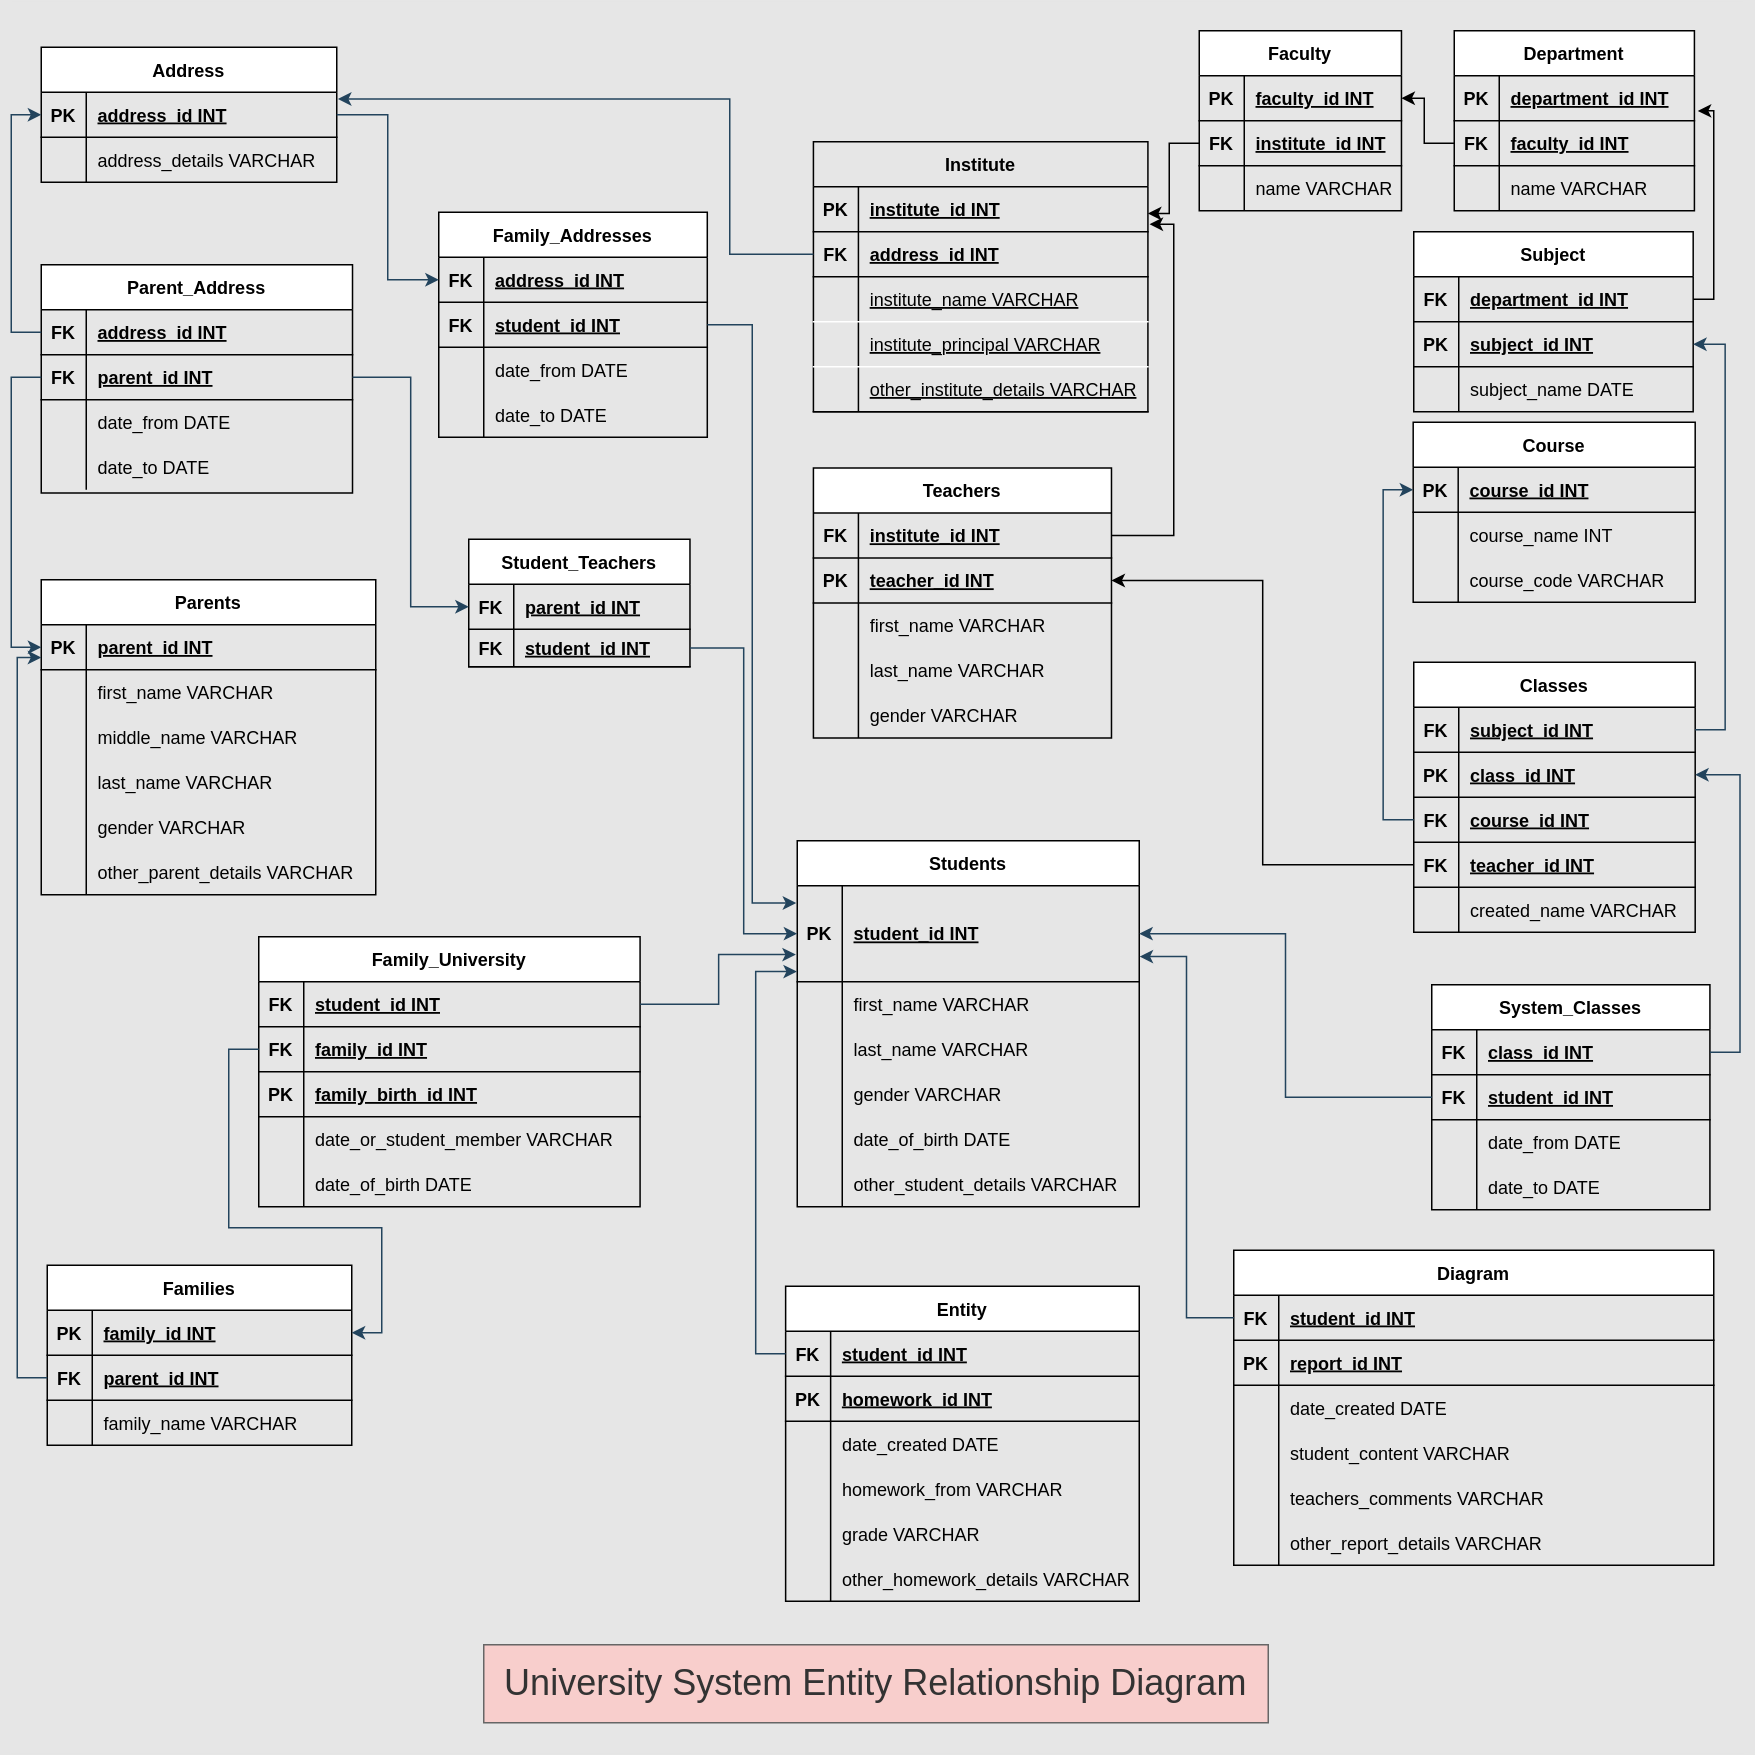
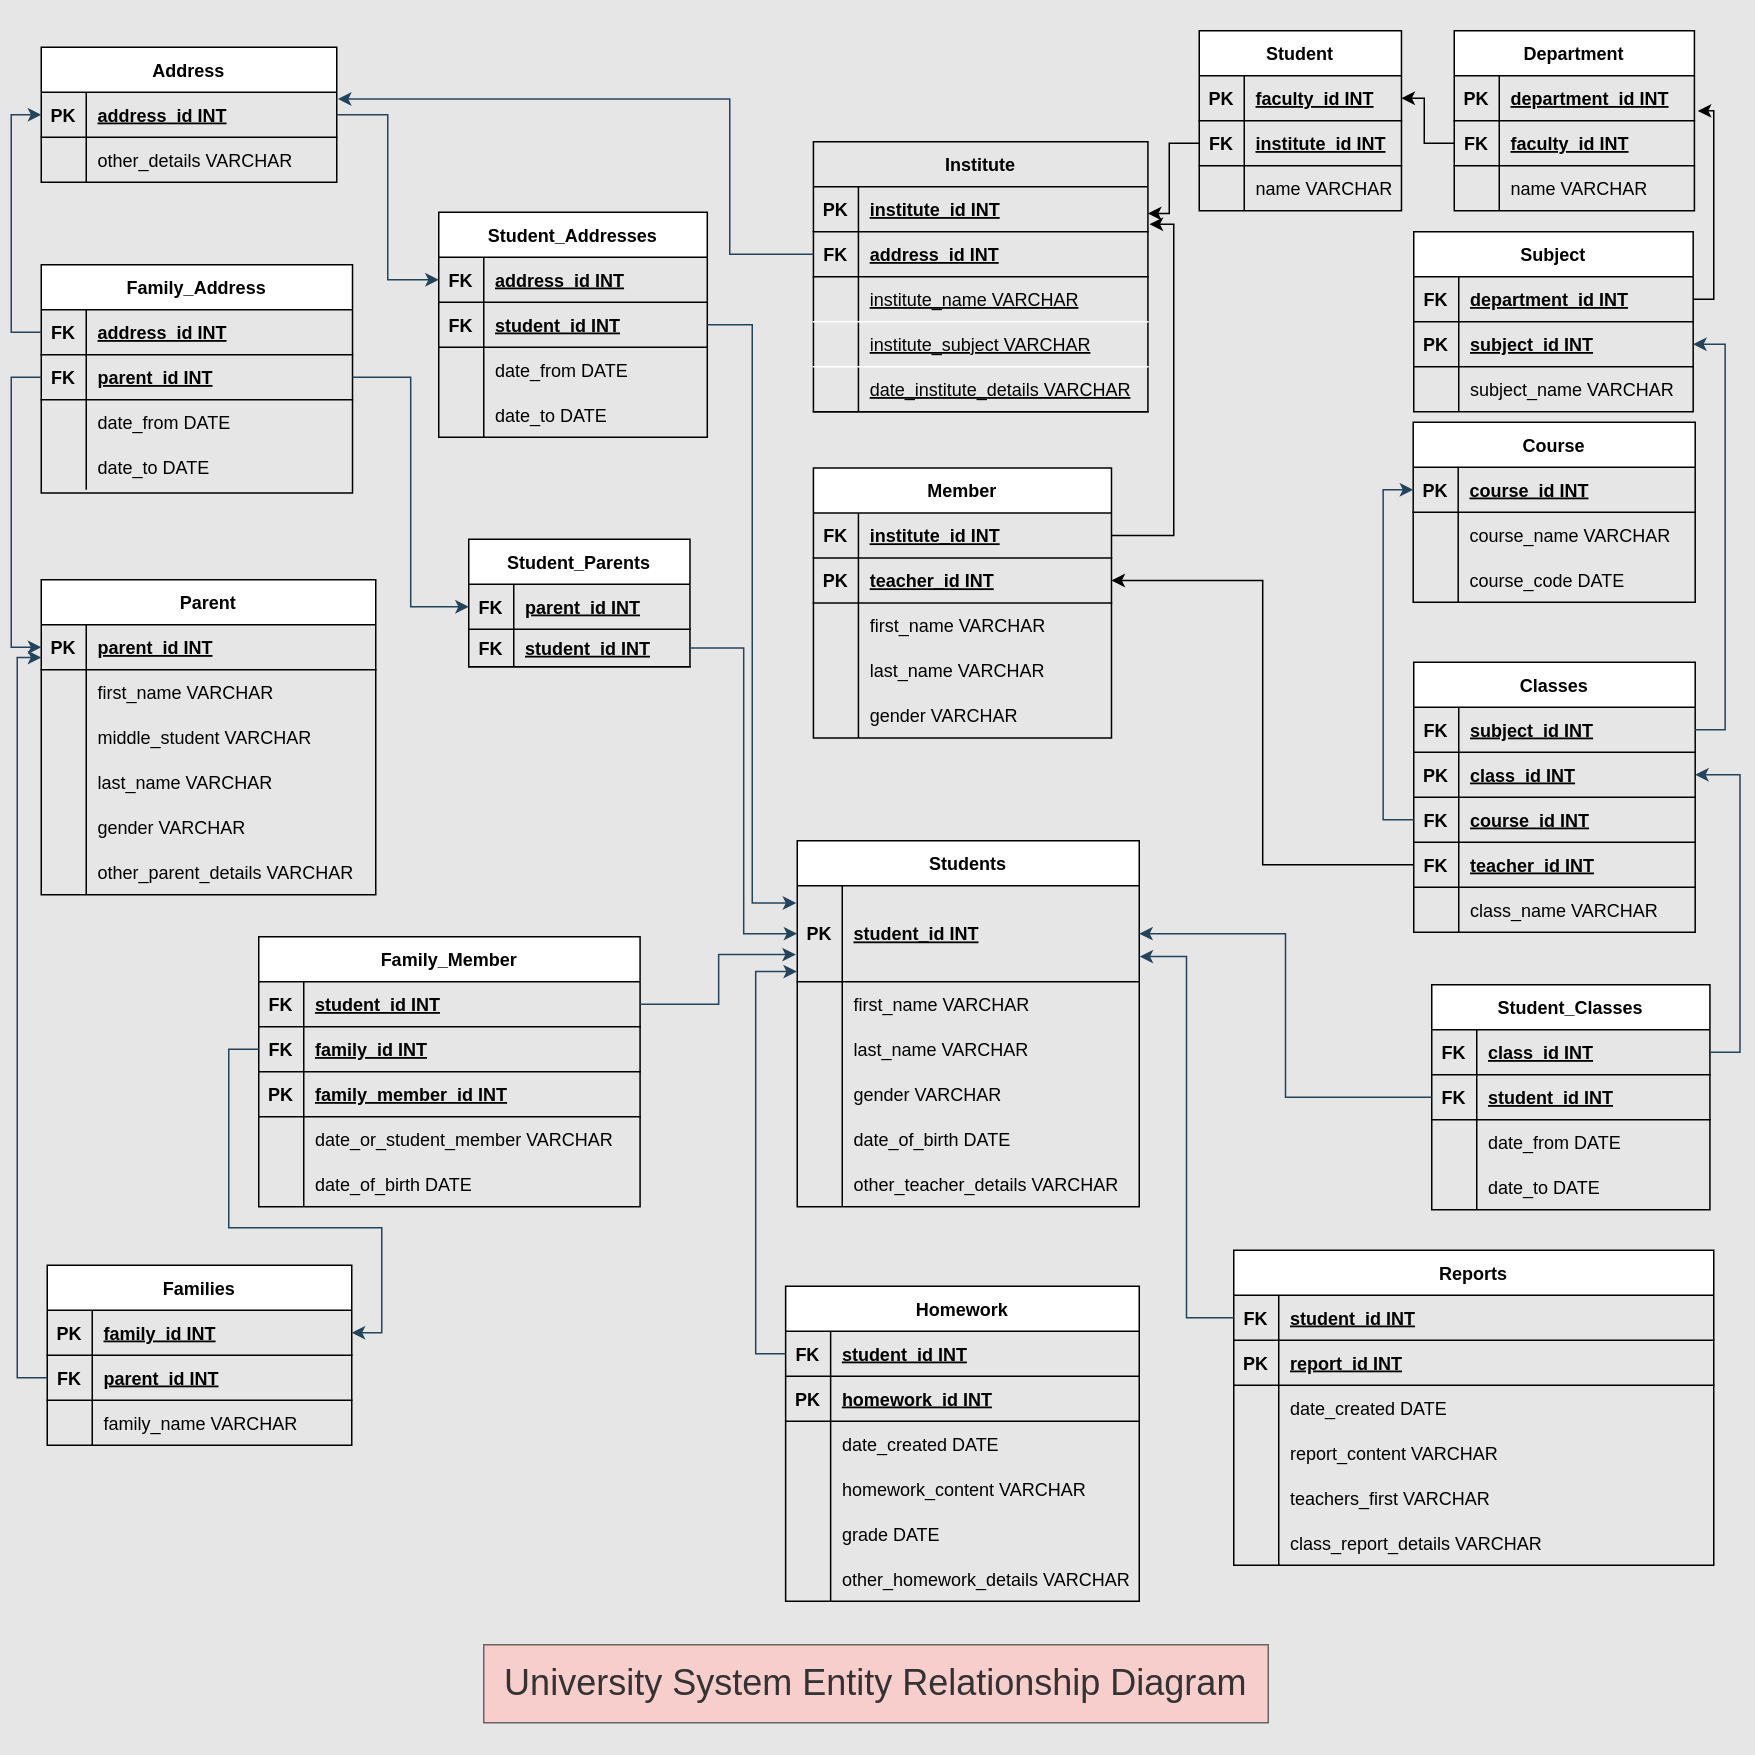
node "Faculty": label "Faculty" -> "Student"
node "address_details VARCHAR": label "address_details VARCHAR" -> "other_details VARCHAR"
node "Family_Addresses": label "Family_Addresses" -> "Student_Addresses"
node "Parent_Address": label "Parent_Address" -> "Family_Address"
node "institute_principal VARCHAR": label "institute_principal VARCHAR" -> "institute_subject VARCHAR"
node "other_institute_details VARCHAR": label "other_institute_details VARCHAR" -> "date_institute_details VARCHAR"
node "subject_name DATE": label "subject_name DATE" -> "subject_name VARCHAR"
node "Teachers": label "Teachers" -> "Member"
node "course_name INT": label "course_name INT" -> "course_name VARCHAR"
node "Student_Teachers": label "Student_Teachers" -> "Student_Parents"
node "course_code VARCHAR": label "course_code VARCHAR" -> "course_code DATE"
node "Parents": label "Parents" -> "Parent"
node "middle_name VARCHAR": label "middle_name VARCHAR" -> "middle_student VARCHAR"
node "created_name VARCHAR": label "created_name VARCHAR" -> "class_name VARCHAR"
node "Family_University": label "Family_University" -> "Family_Member"
node "System_Classes": label "System_Classes" -> "Student_Classes"
node "family_birth_id INT": label "family_birth_id INT" -> "family_member_id INT"
node "other_student_details VARCHAR": label "other_student_details VARCHAR" -> "other_teacher_details VARCHAR"
node "Diagram": label "Diagram" -> "Reports"
node "Entity": label "Entity" -> "Homework"
node "student_content VARCHAR": label "student_content VARCHAR" -> "report_content VARCHAR"
node "homework_from VARCHAR": label "homework_from VARCHAR" -> "homework_content VARCHAR"
node "teachers_comments VARCHAR": label "teachers_comments VARCHAR" -> "teachers_first VARCHAR"
node "grade VARCHAR": label "grade VARCHAR" -> "grade DATE"
node "other_report_details VARCHAR": label "other_report_details VARCHAR" -> "class_report_details VARCHAR"
